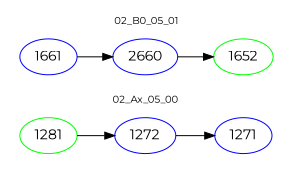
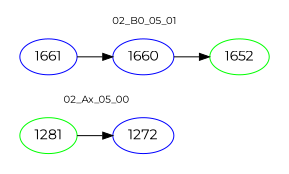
node "2660": label "2660" -> "1660"
node "1271": removed
